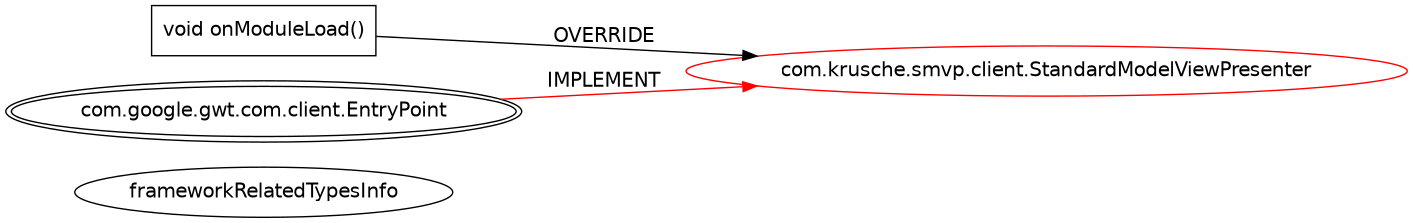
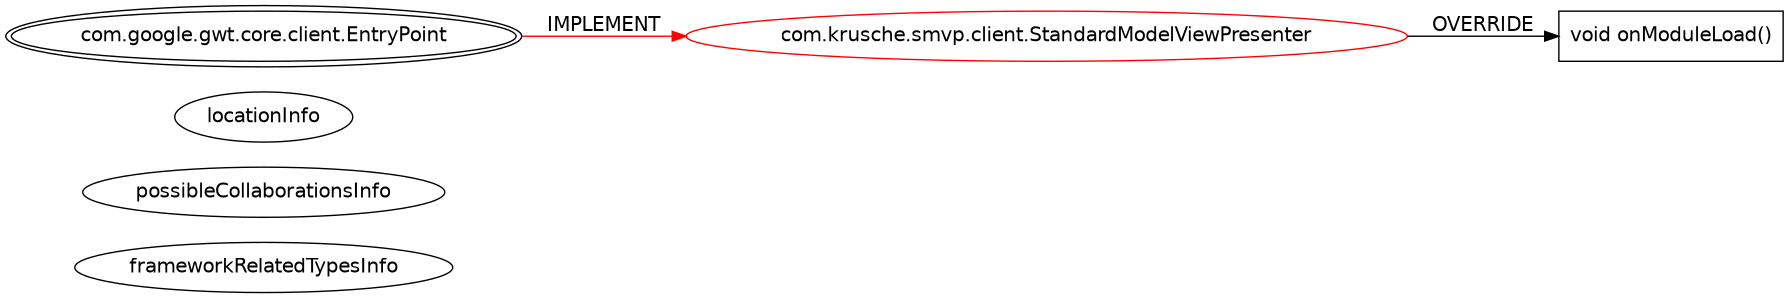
edge "void onModuleLoad()" -> "com.krusche.smvp.client.StandardModelViewPresenter": reversed
node "com.google.gwt.com.client.EntryPoint": label "com.google.gwt.com.client.EntryPoint" -> "com.google.gwt.core.client.EntryPoint"
node "locationInfo": added
node "possibleCollaborationsInfo": added
